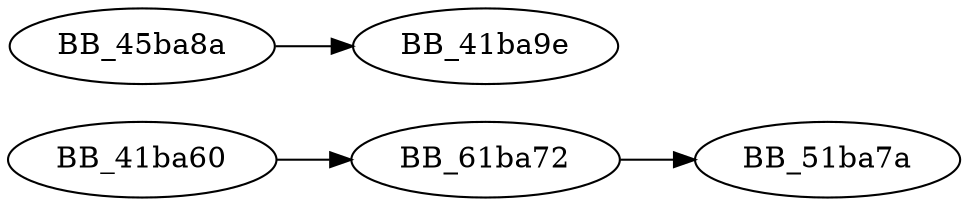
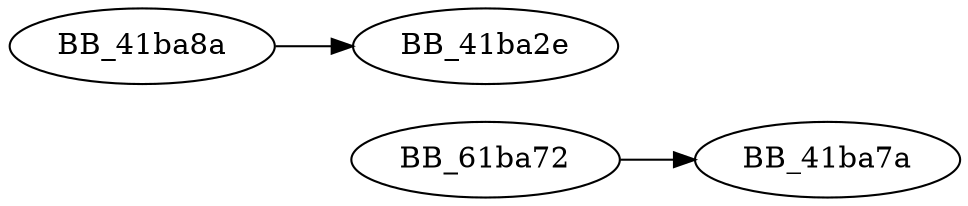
node "BB_45ba8a": label "BB_45ba8a" -> "BB_41ba8a"
node "BB_41ba9e": label "BB_41ba9e" -> "BB_41ba2e"
node "BB_41ba60": removed
node "BB_51ba7a": label "BB_51ba7a" -> "BB_41ba7a"
